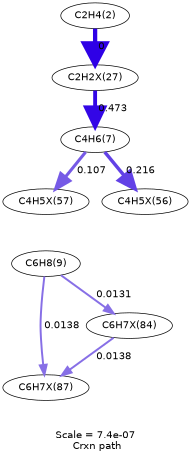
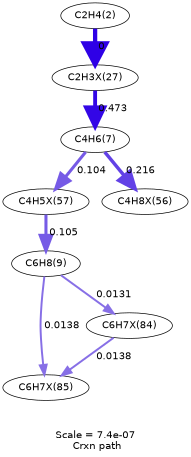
node "C2H2X(27)": label "C2H2X(27)" -> "C2H3X(27)"
edge "C4H6(7)" -> "C4H5X(57)": label " 0.107" -> " 0.104"
node "C4H5X(56)": label "C4H5X(56)" -> "C4H8X(56)"
edge "C4H5X(57)" -> "C6H8(9)": added, label "0.105"
node "C6H7X(87)": label "C6H7X(87)" -> "C6H7X(85)"
